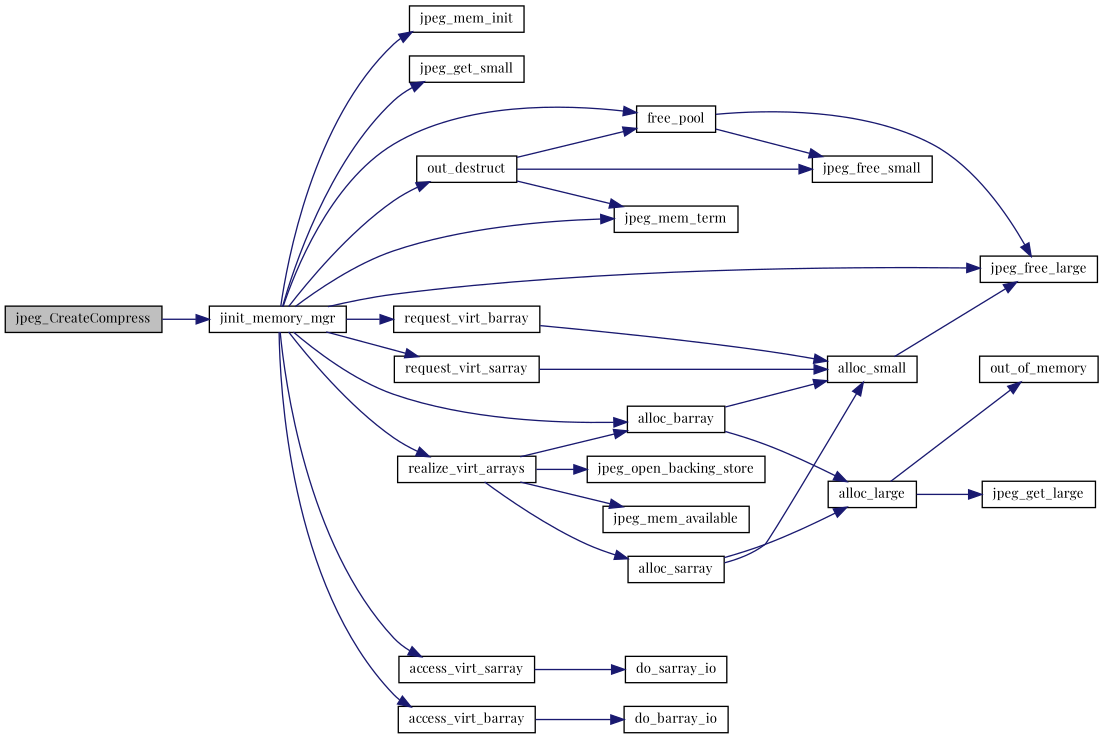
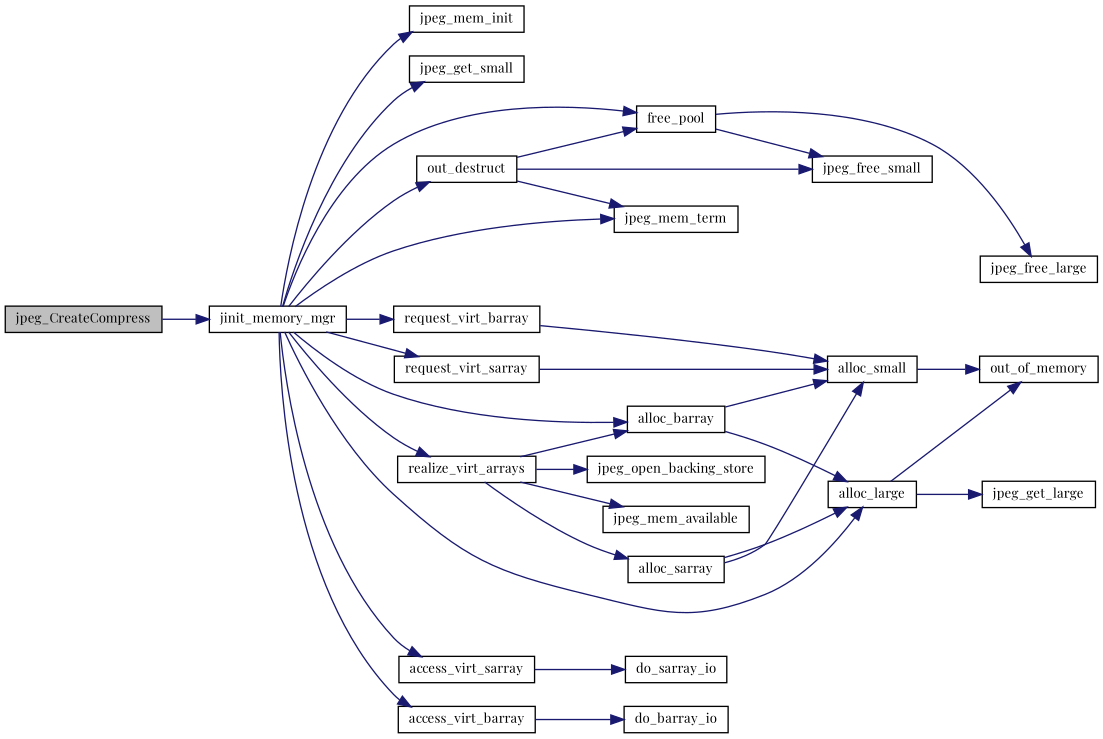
edge "jinit_memory_mgr" -> "jpeg_free_large": now "jinit_memory_mgr" -> "alloc_large"
edge "alloc_small" -> "jpeg_free_large": now "alloc_small" -> "out_of_memory"
